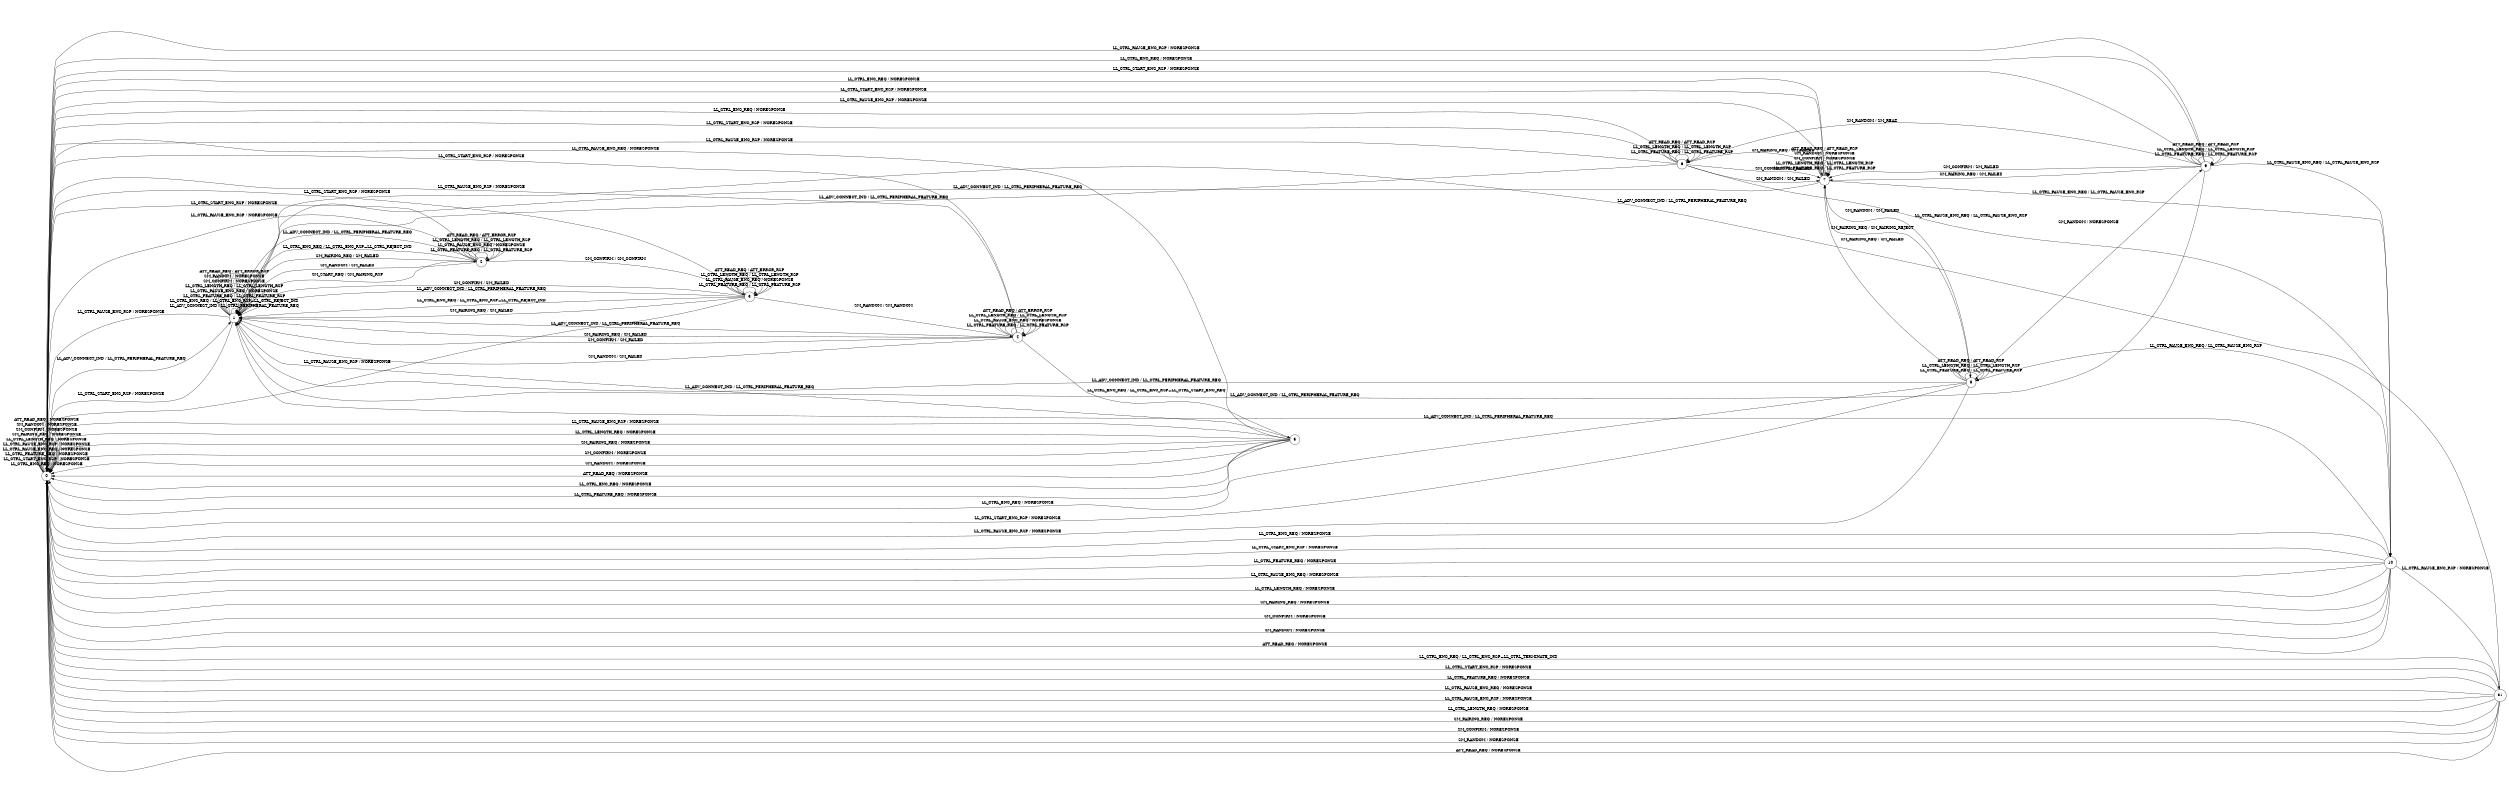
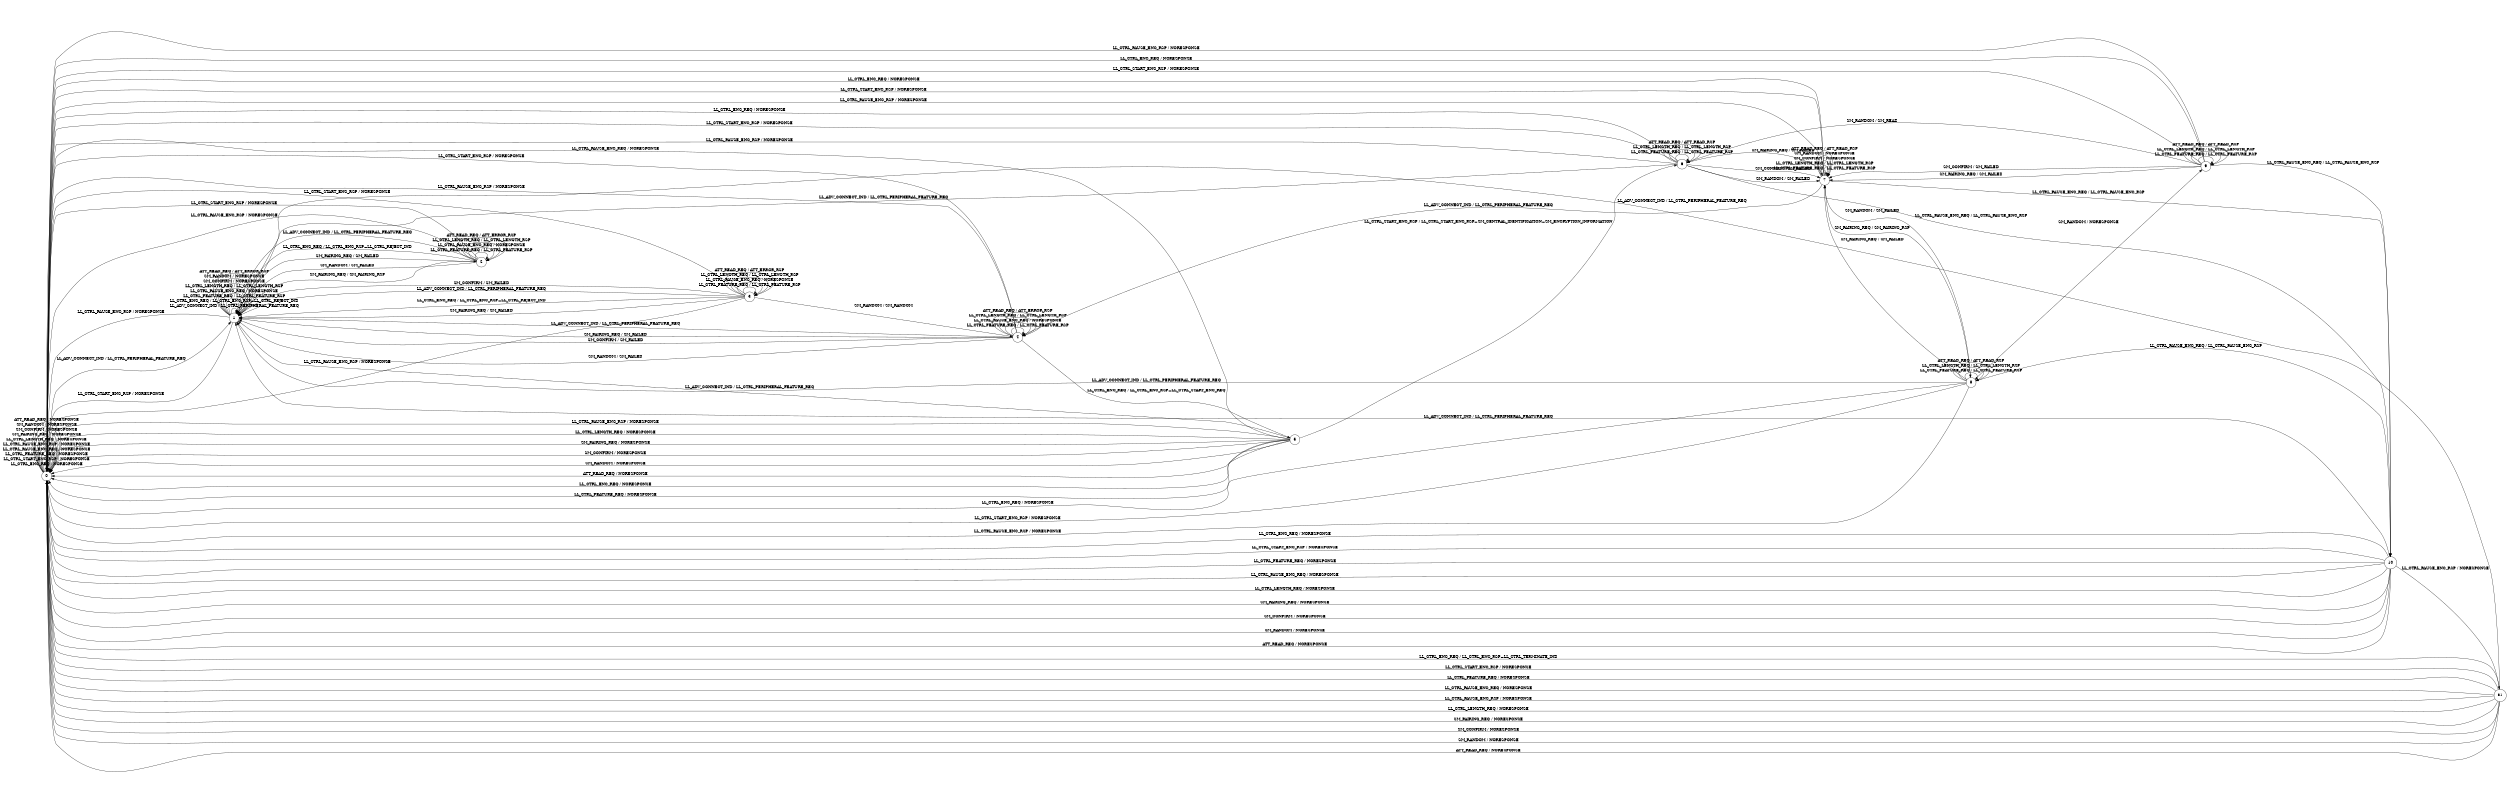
edge "7" -> "1": now "7" -> "4"
edge "7" -> "8": label "SM_PAIRING_REQ / SM_PAIRING_REJECT" -> "SM_PAIRING_REQ / SM_PAIRING_RSP"
edge "2" -> "3": removed, label "SM_CONFIRM / SM_CONFIRM"
edge "1" -> "2": label "SM_START_REQ / SM_PAIRING_RSP" -> "SM_PAIRING_REQ / SM_PAIRING_RSP"
edge "5" -> "6": added, label "LL_CTRL_START_ENC_RSP / LL_CTRL_START_ENC_RSP+SM_CENTRAL_IDENTIFICATION+SM_ENCRYPTION_INFORMATION"
edge "9" -> "1": removed, label "LL_ADV_CONNECT_IND / LL_CTRL_PERIPHERAL_FEATURE_REQ"
